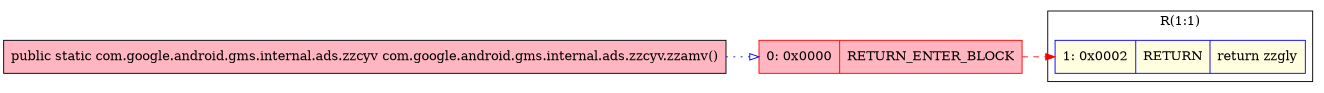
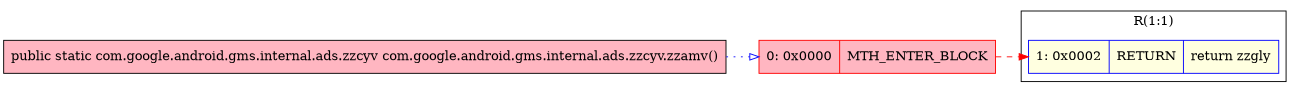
node "0: 0x0000": text "RETURN_ENTER_BLOCK" -> "MTH_ENTER_BLOCK"
